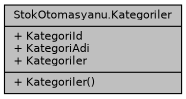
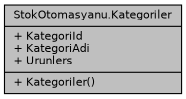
node "StokOtomasyanu.Kategoriler": text "+ Kategoriler" -> "+ Urunlers"
